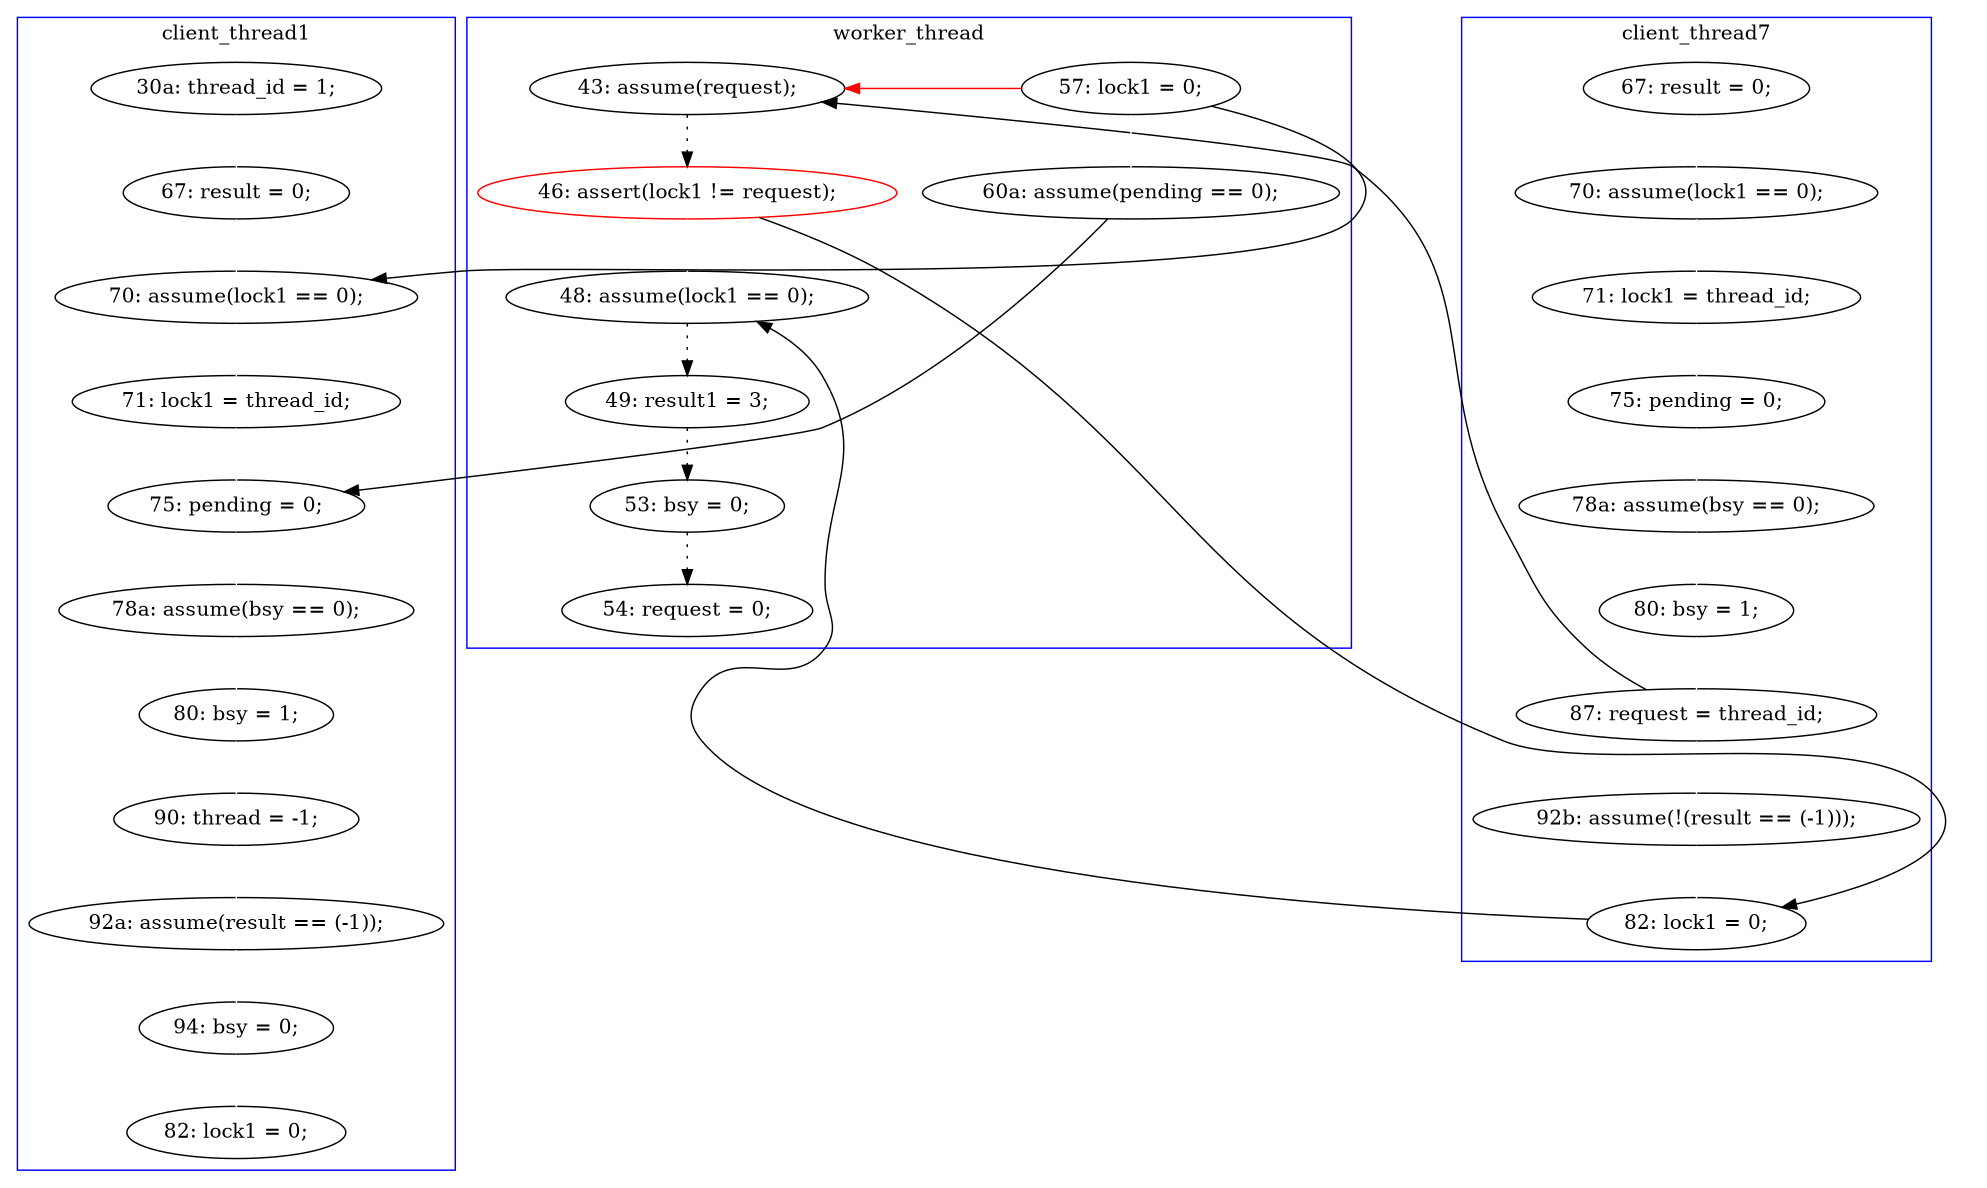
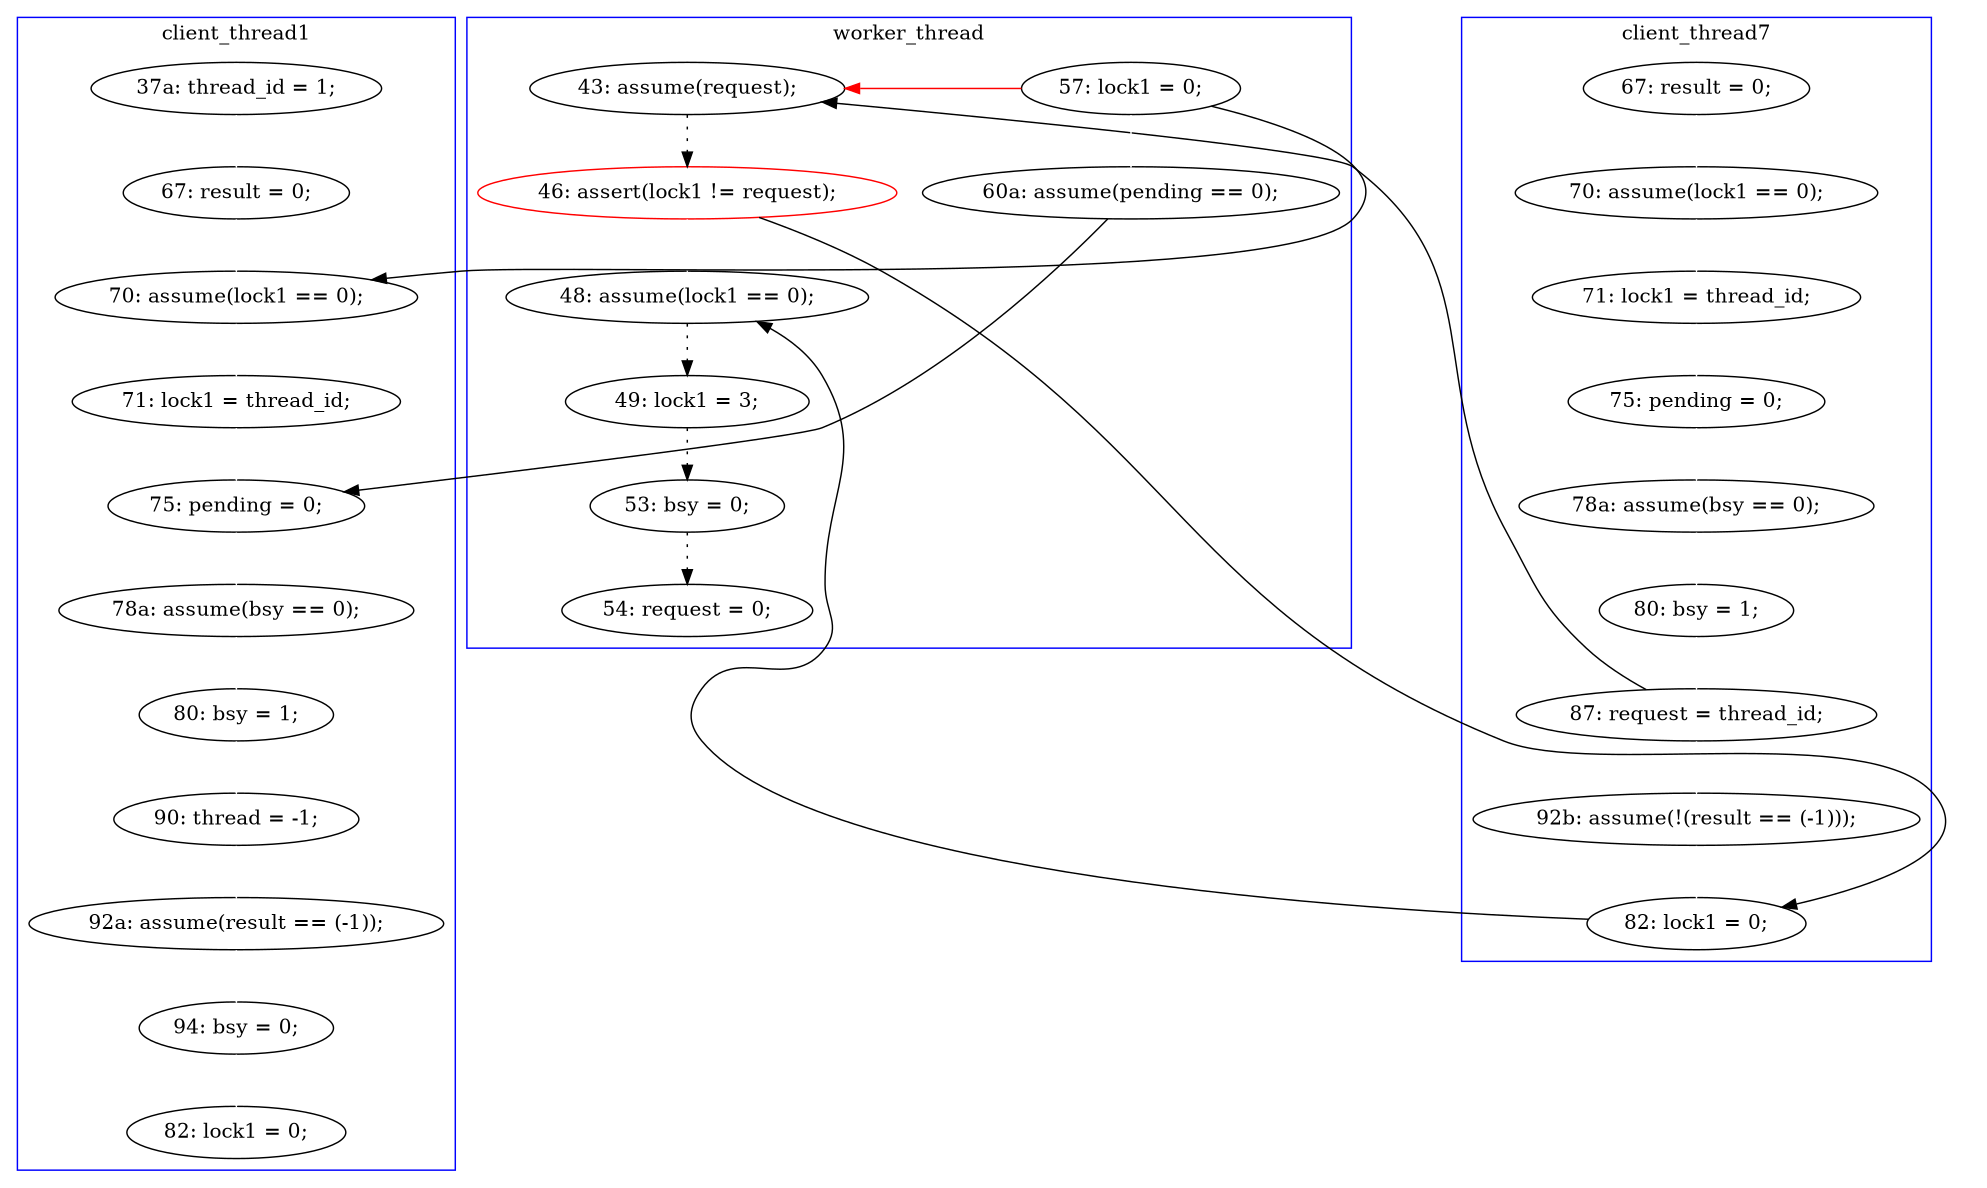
node "30a: thread_id = 1;": label "30a: thread_id = 1;" -> "37a: thread_id = 1;"
node "49: result1 = 3;": label "49: result1 = 3;" -> "49: lock1 = 3;"
